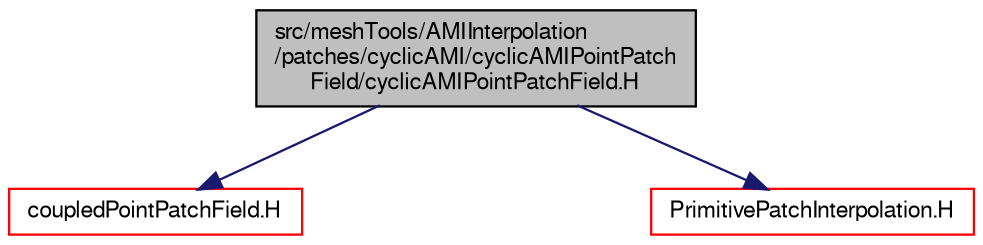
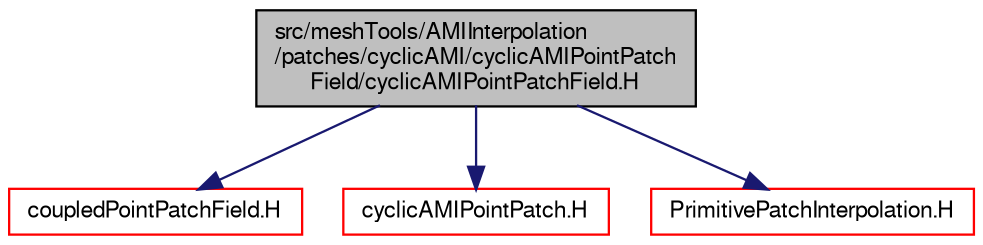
node "cyclicAMIPointPatch.H": added
